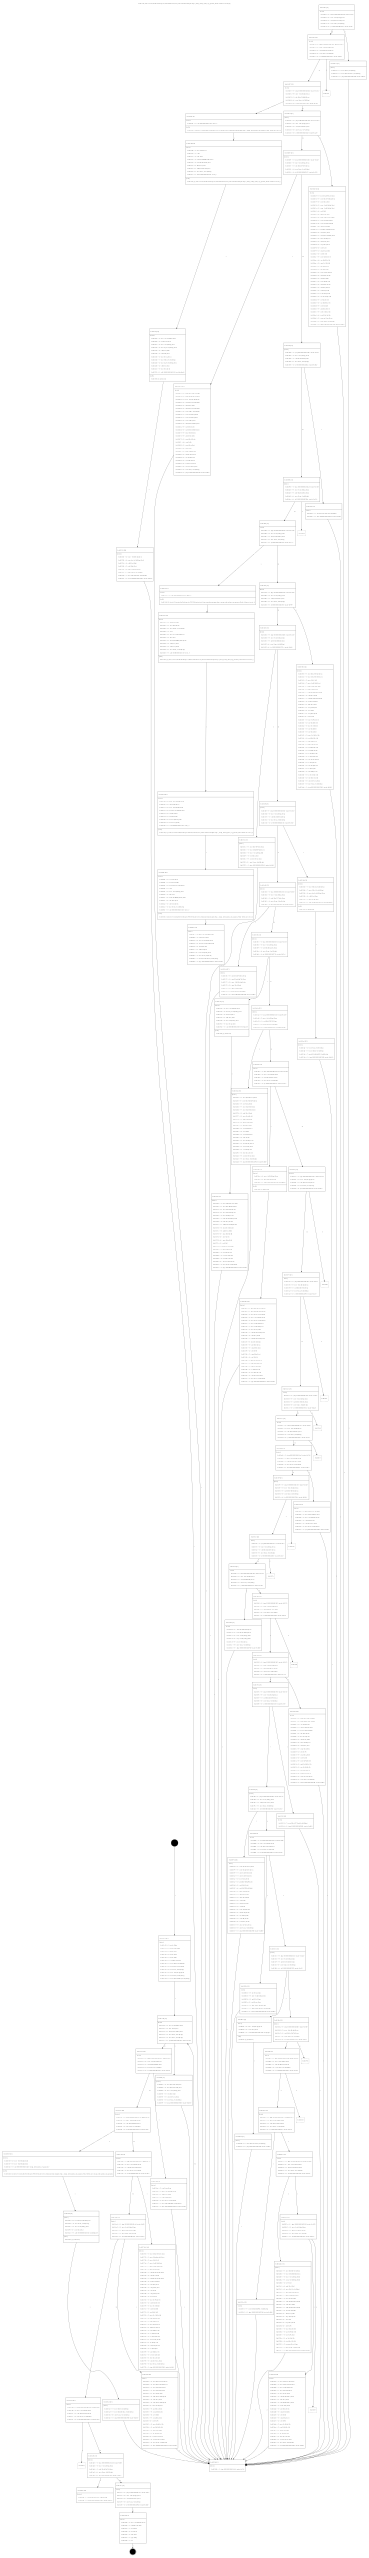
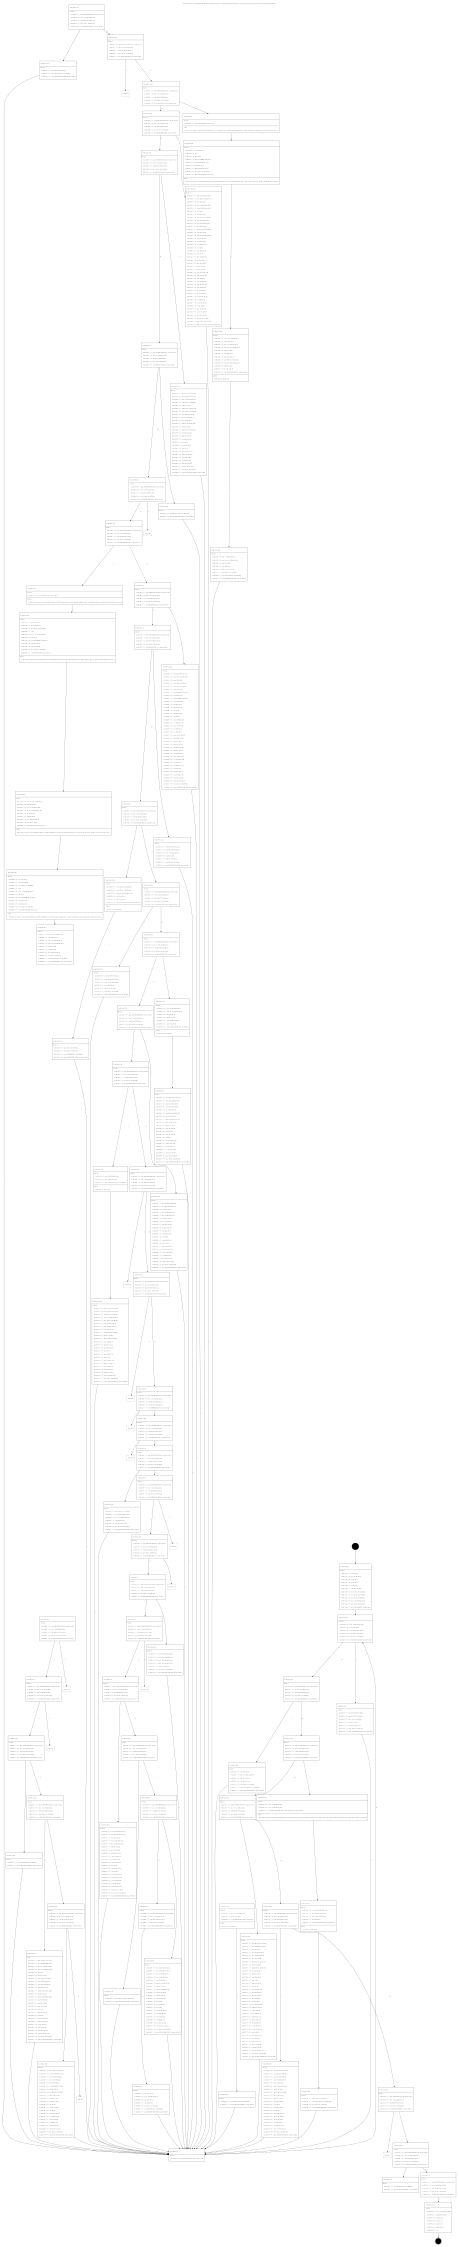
node "0x401fc1 [25]": removed
